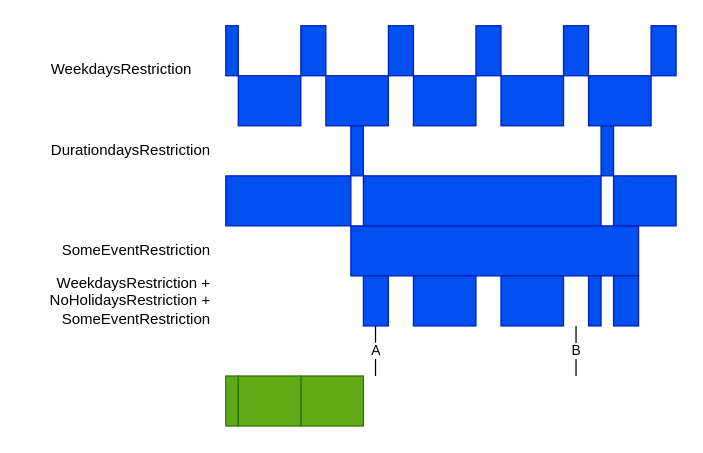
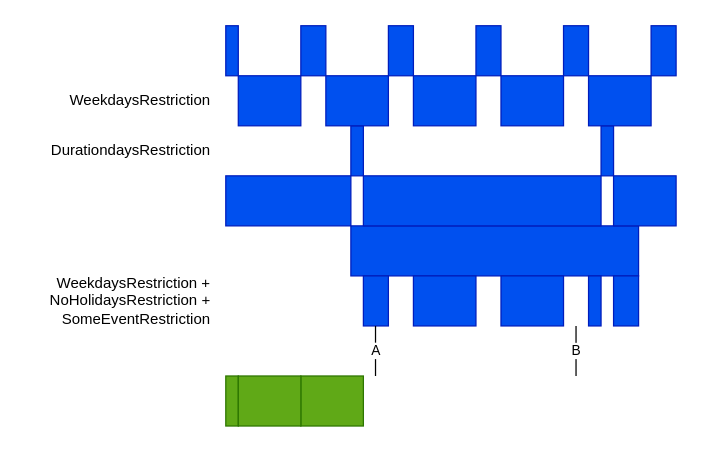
node "WeekdaysRestriction": moved (107, 69) -> (126, 101)
node "SomeEventRestriction": removed
